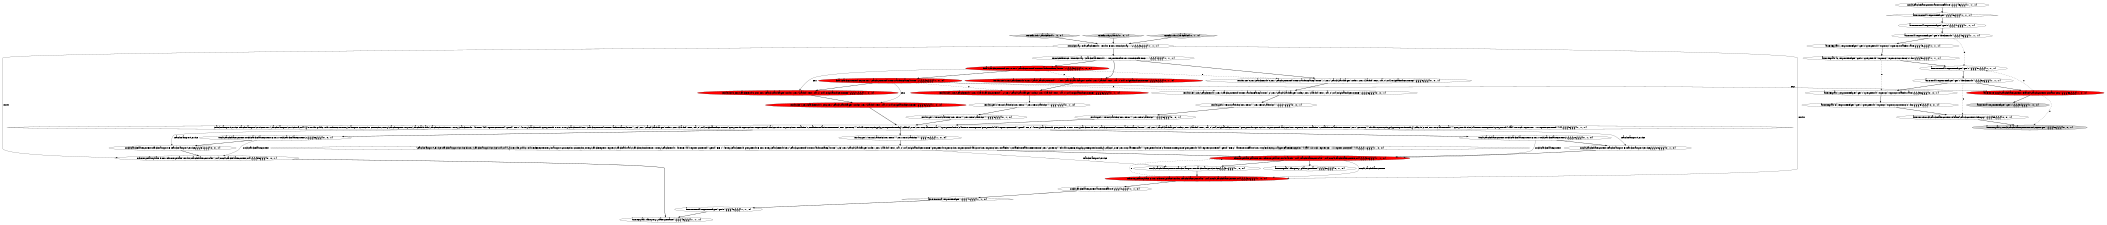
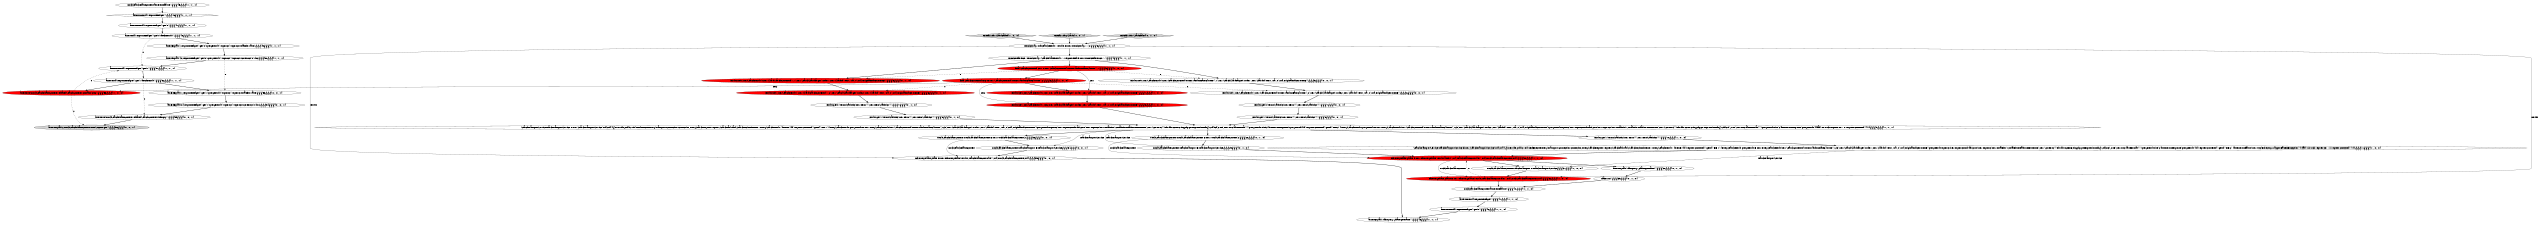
node "assertNull(responseRef.get().get(1))@@@54@@@['1', '0', '0']": removed
node "phase.run()@@@39@@@['0', '1', '0']": added
node "assertNotNull(responseRef.get())@@@41@@@['1', '1', '0']": shape diamond -> ellipse
